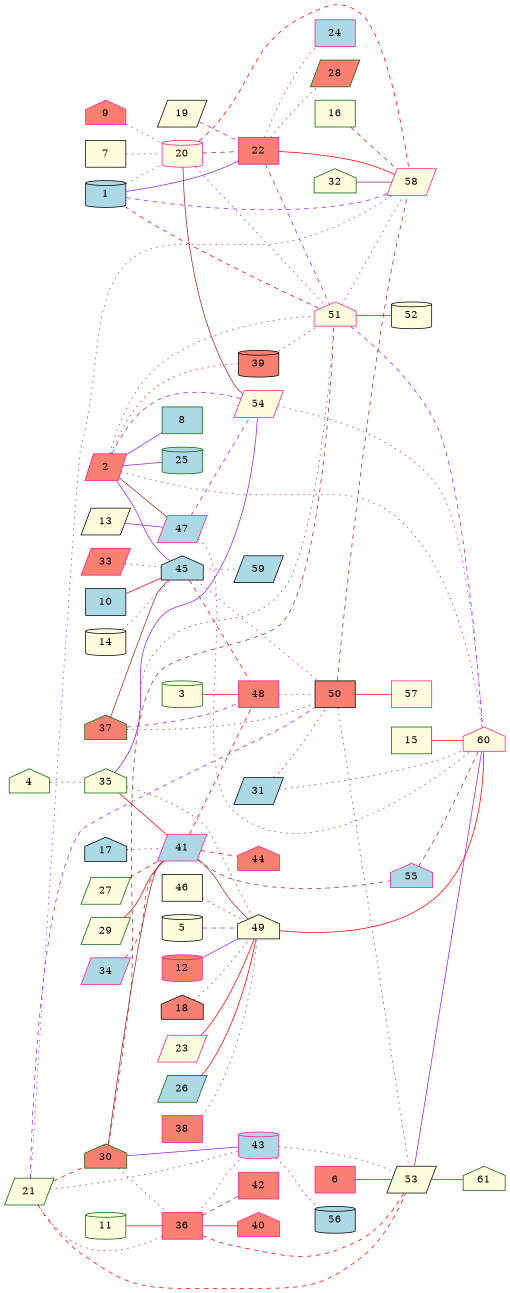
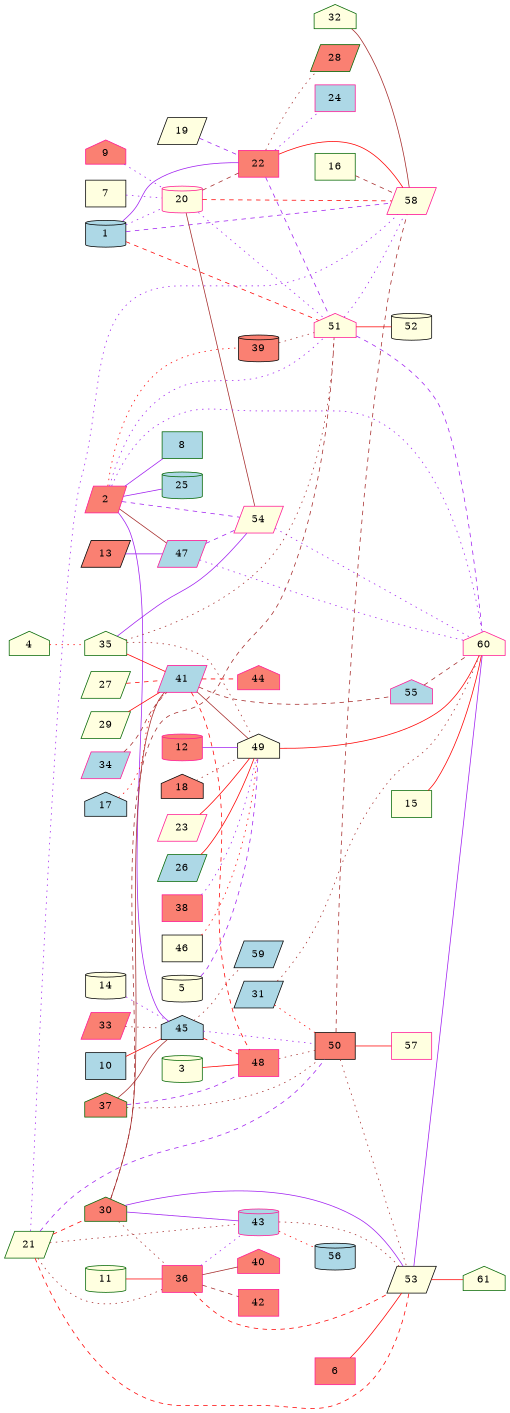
node "13": fillcolor lightyellow -> salmon
edge "30" -- "53": added
